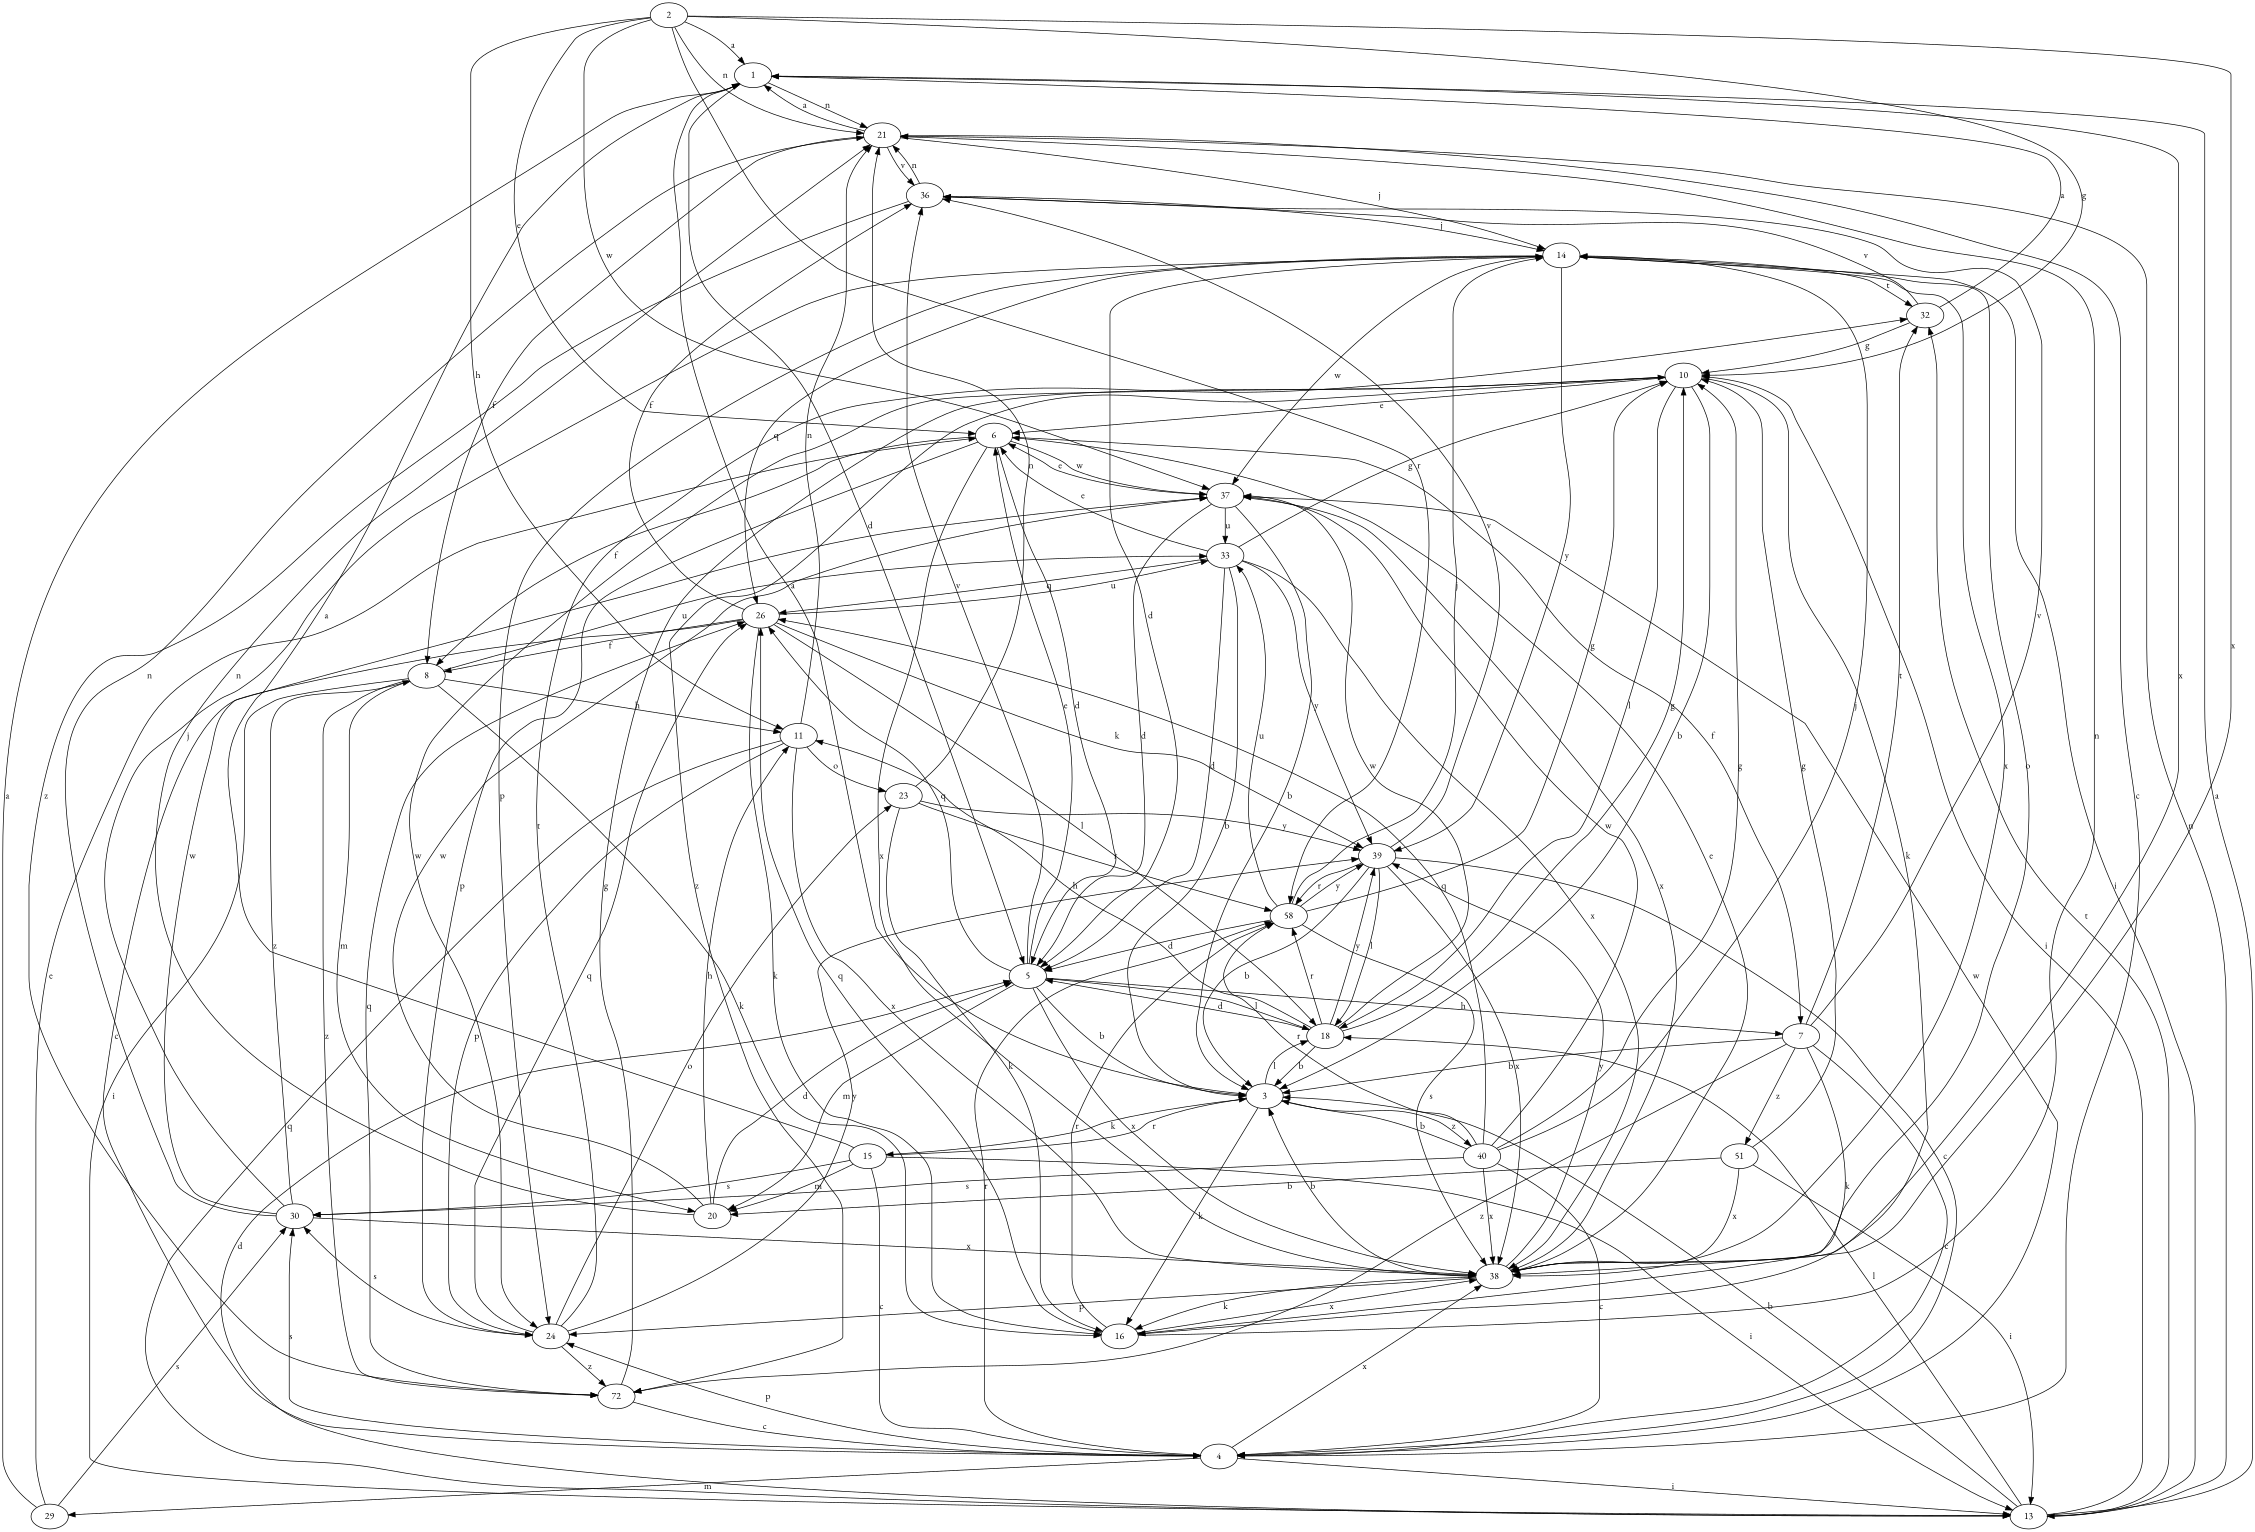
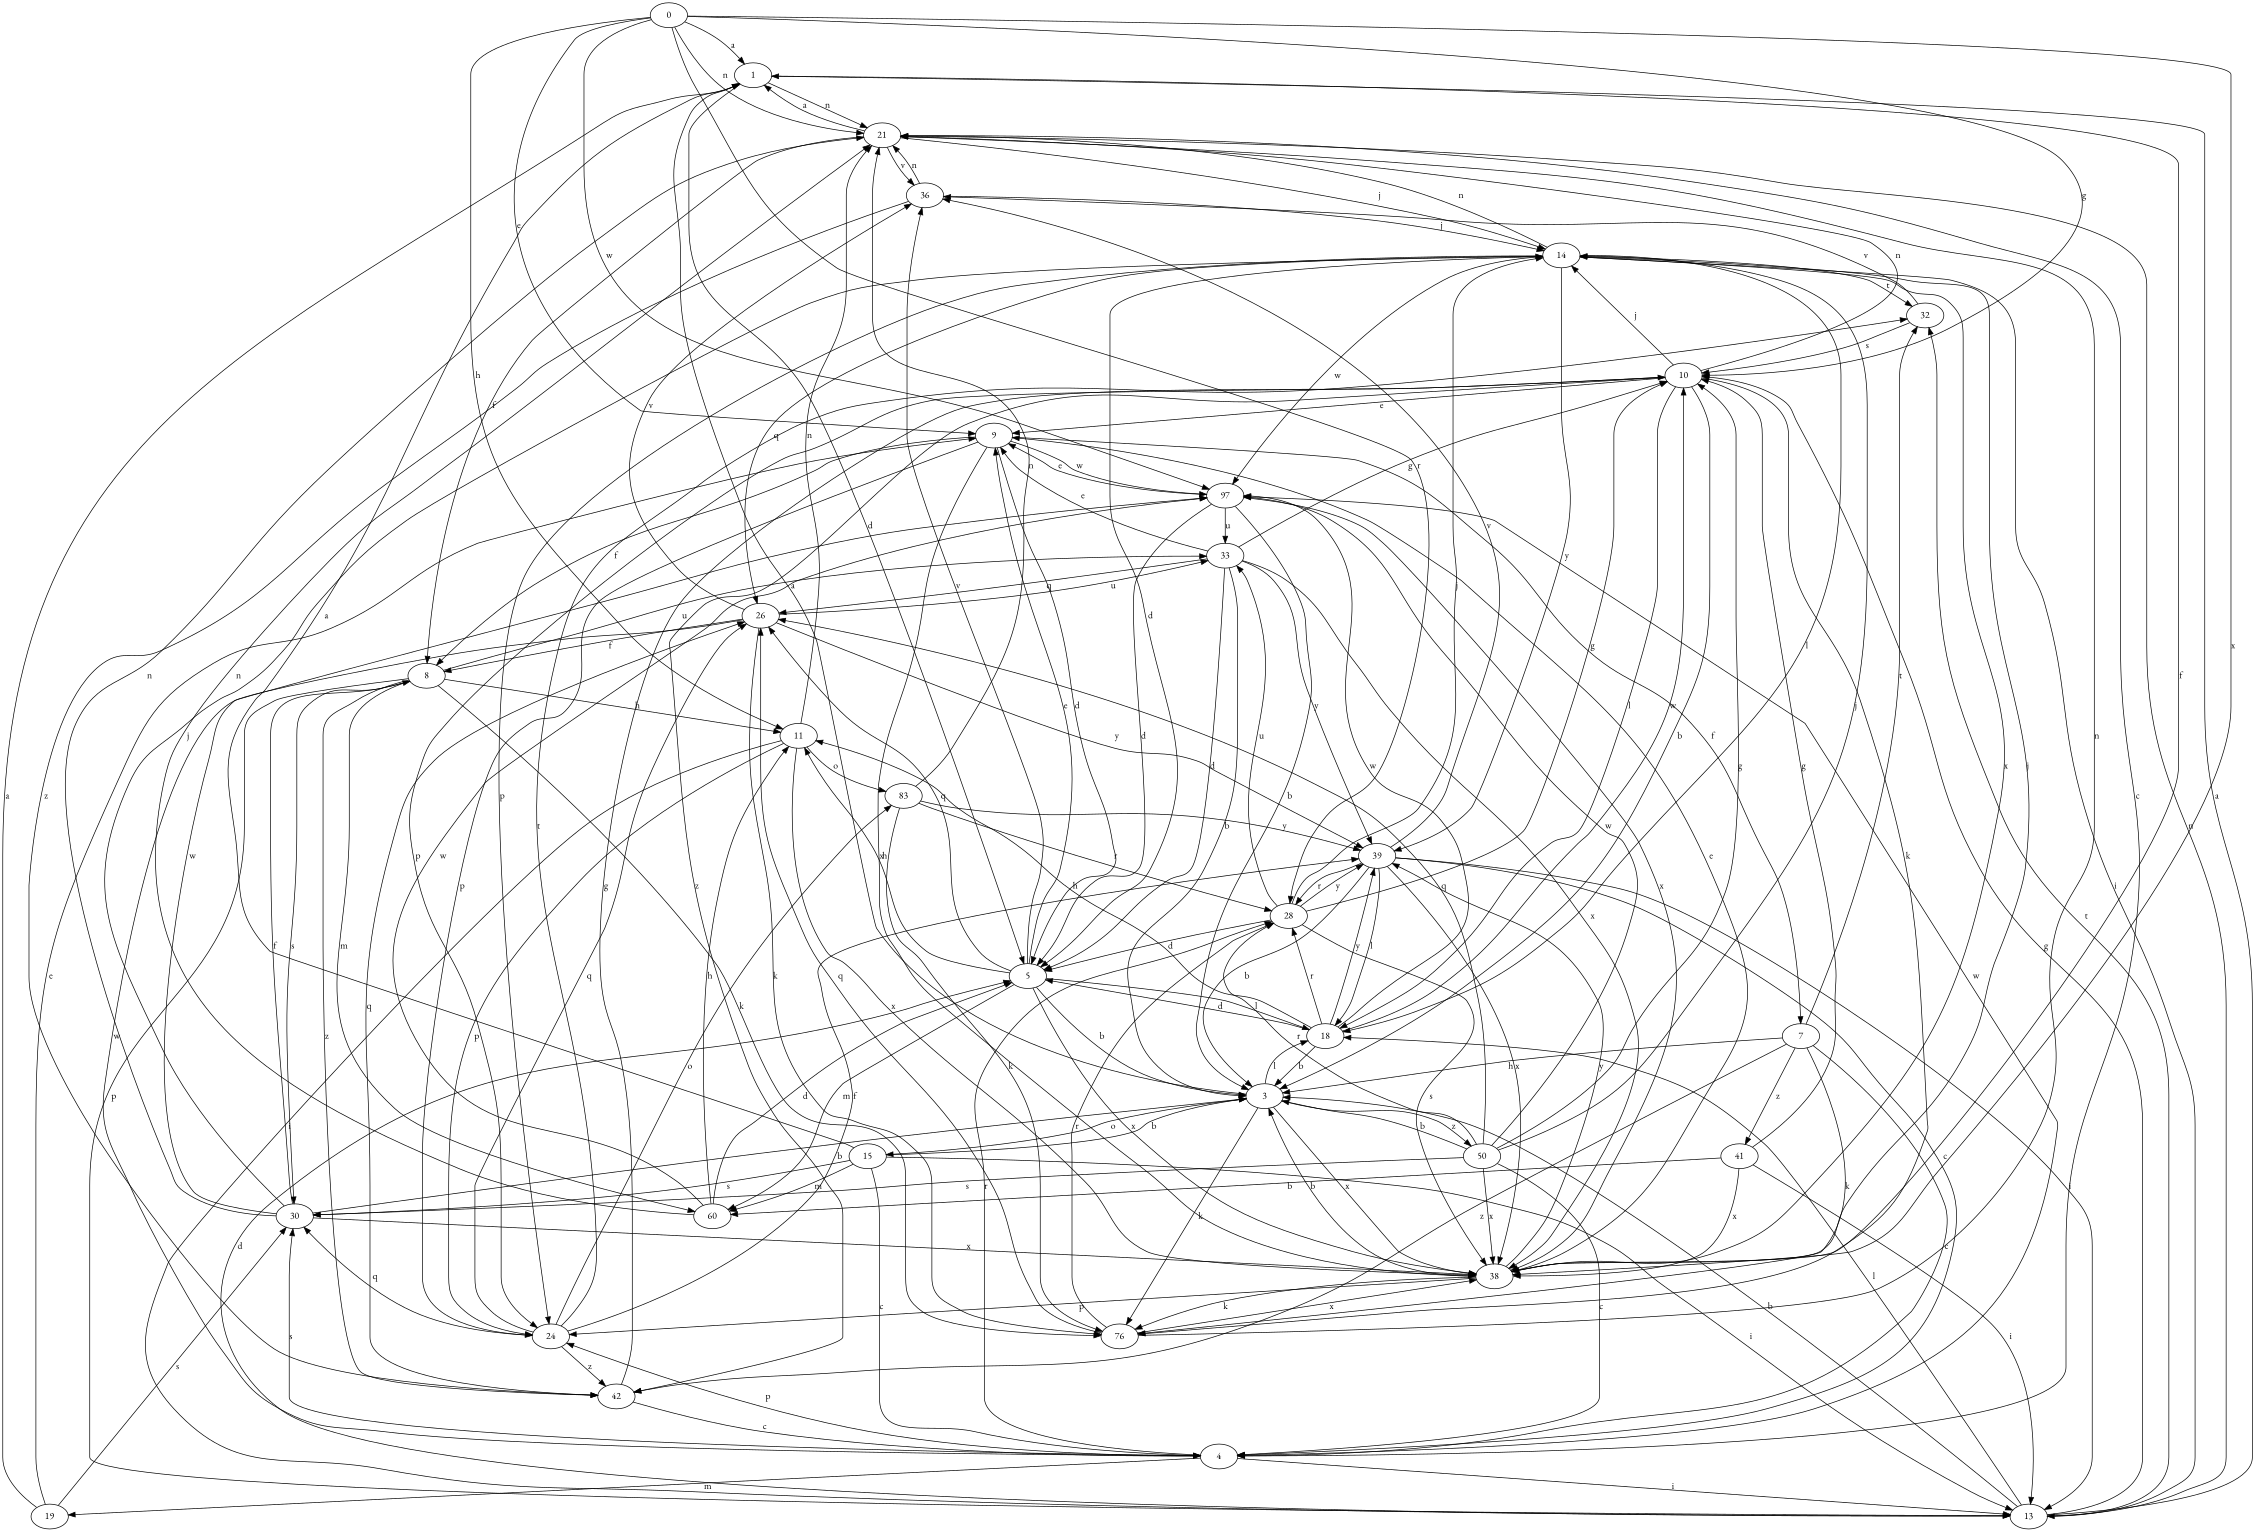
node "2": label "2" -> "0"
edge "32" -> "1": removed, label "a"
edge "14" -> "21": added, label "n"
edge "10" -> "21": added, label "n"
edge "7" -> "36": removed, label "v"
edge "10" -> "14": added, label "j"
edge "32" -> "10": label "g" -> "s"
edge "26" -> "36": label "f" -> "v"
node "6": label "6" -> "9"
node "37": label "37" -> "97"
edge "1" -> "38": label "x" -> "f"
edge "18" -> "10": label "g" -> "w"
edge "26" -> "39": label "k" -> "y"
edge "38" -> "14": label "o" -> "j"
node "23": label "23" -> "83"
edge "26" -> "18": now "14" -> "18"
edge "10" -> "24": label "w" -> "p"
edge "8" -> "30": added, label "s"
node "58": label "58" -> "28"
edge "30" -> "8": label "z" -> "f"
edge "13" -> "10": label "i" -> "g"
edge "5" -> "7": now "5" -> "11"
edge "26" -> "4": label "c" -> "w"
edge "39" -> "13": added, label "i"
edge "7" -> "3": label "b" -> "h"
edge "8" -> "13": label "i" -> "p"
edge "24" -> "39": label "y" -> "f"
edge "11" -> "13": label "q" -> "i"
edge "3" -> "15": label "k" -> "o"
edge "15" -> "3": label "r" -> "b"
edge "30" -> "3": added, label "b"
node "40": label "40" -> "50"
node "51": label "51" -> "41"
node "20": label "20" -> "60"
edge "24" -> "30": label "s" -> "q"
node "16": label "16" -> "76"
edge "4" -> "38": now "3" -> "38"
node "72": label "72" -> "42"
node "29": label "29" -> "19"
